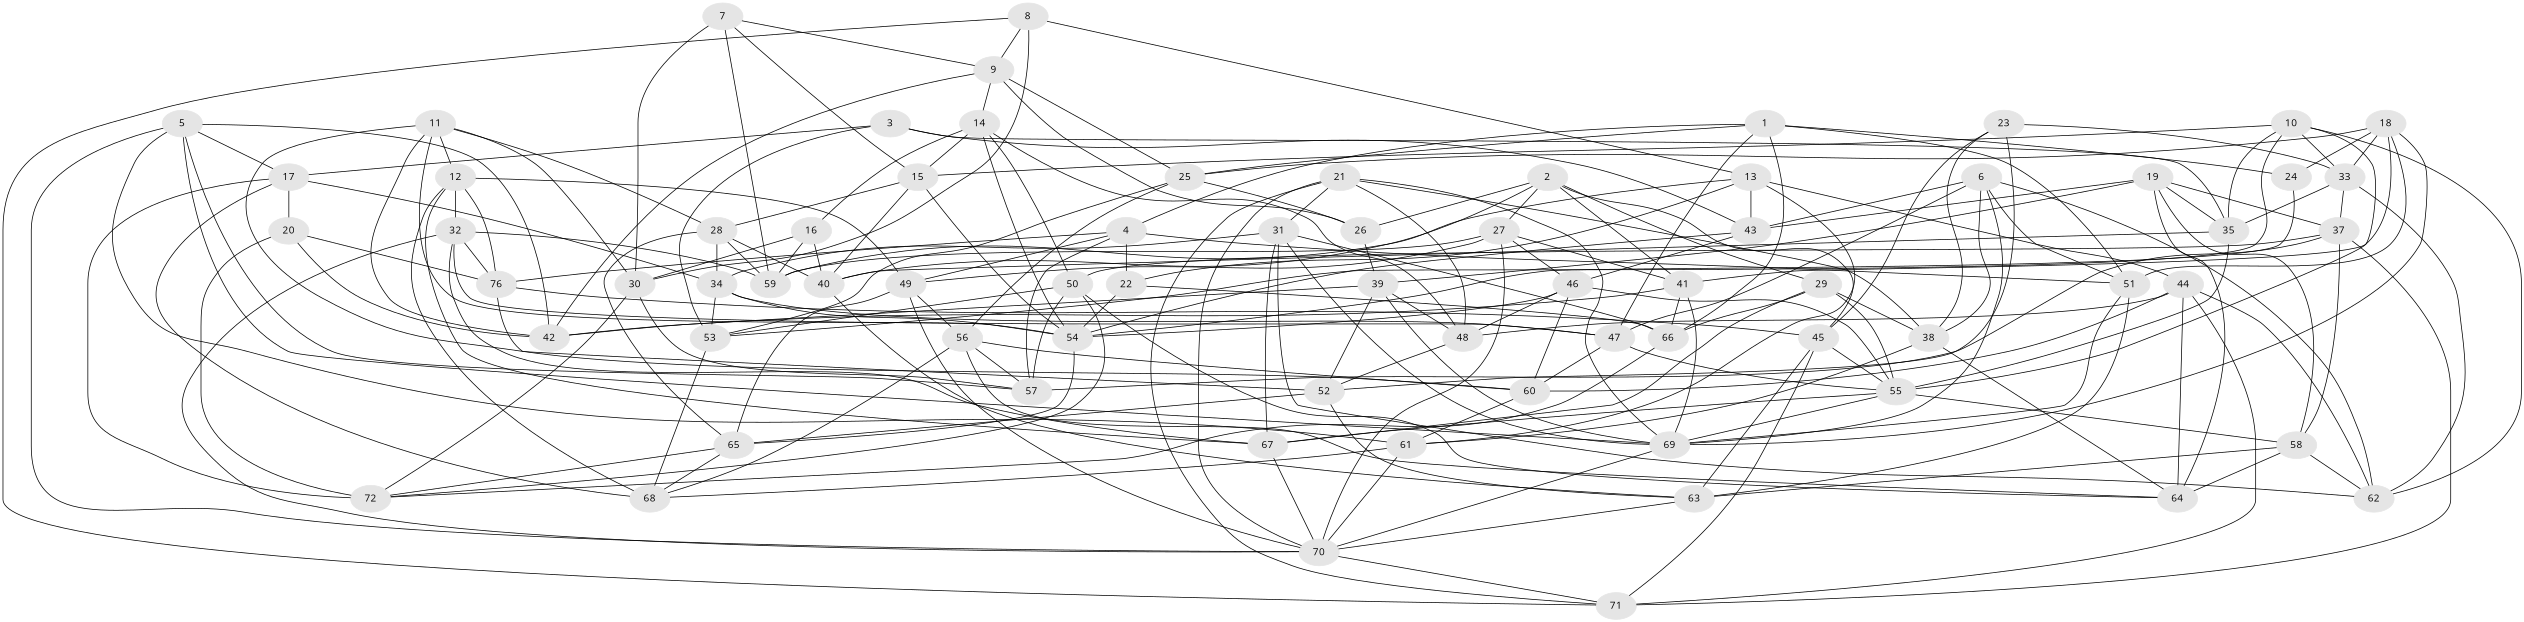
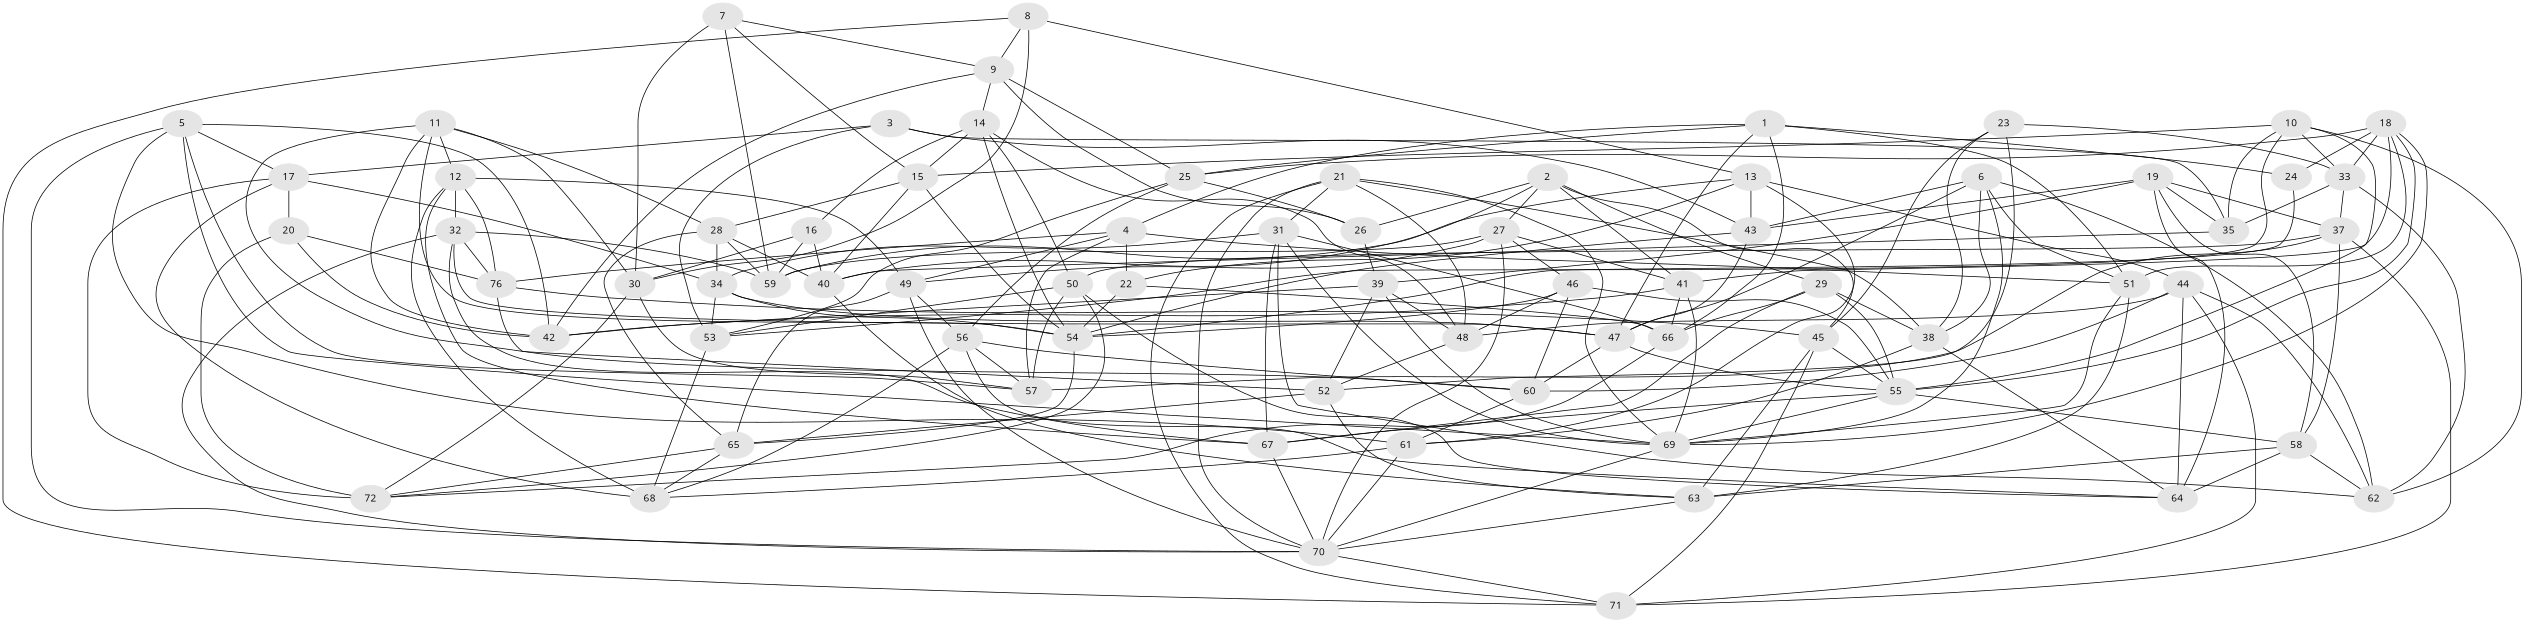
edge "43" -- "46": now "43" -- "47"
edge "35" -- "55": now "18" -- "55"
